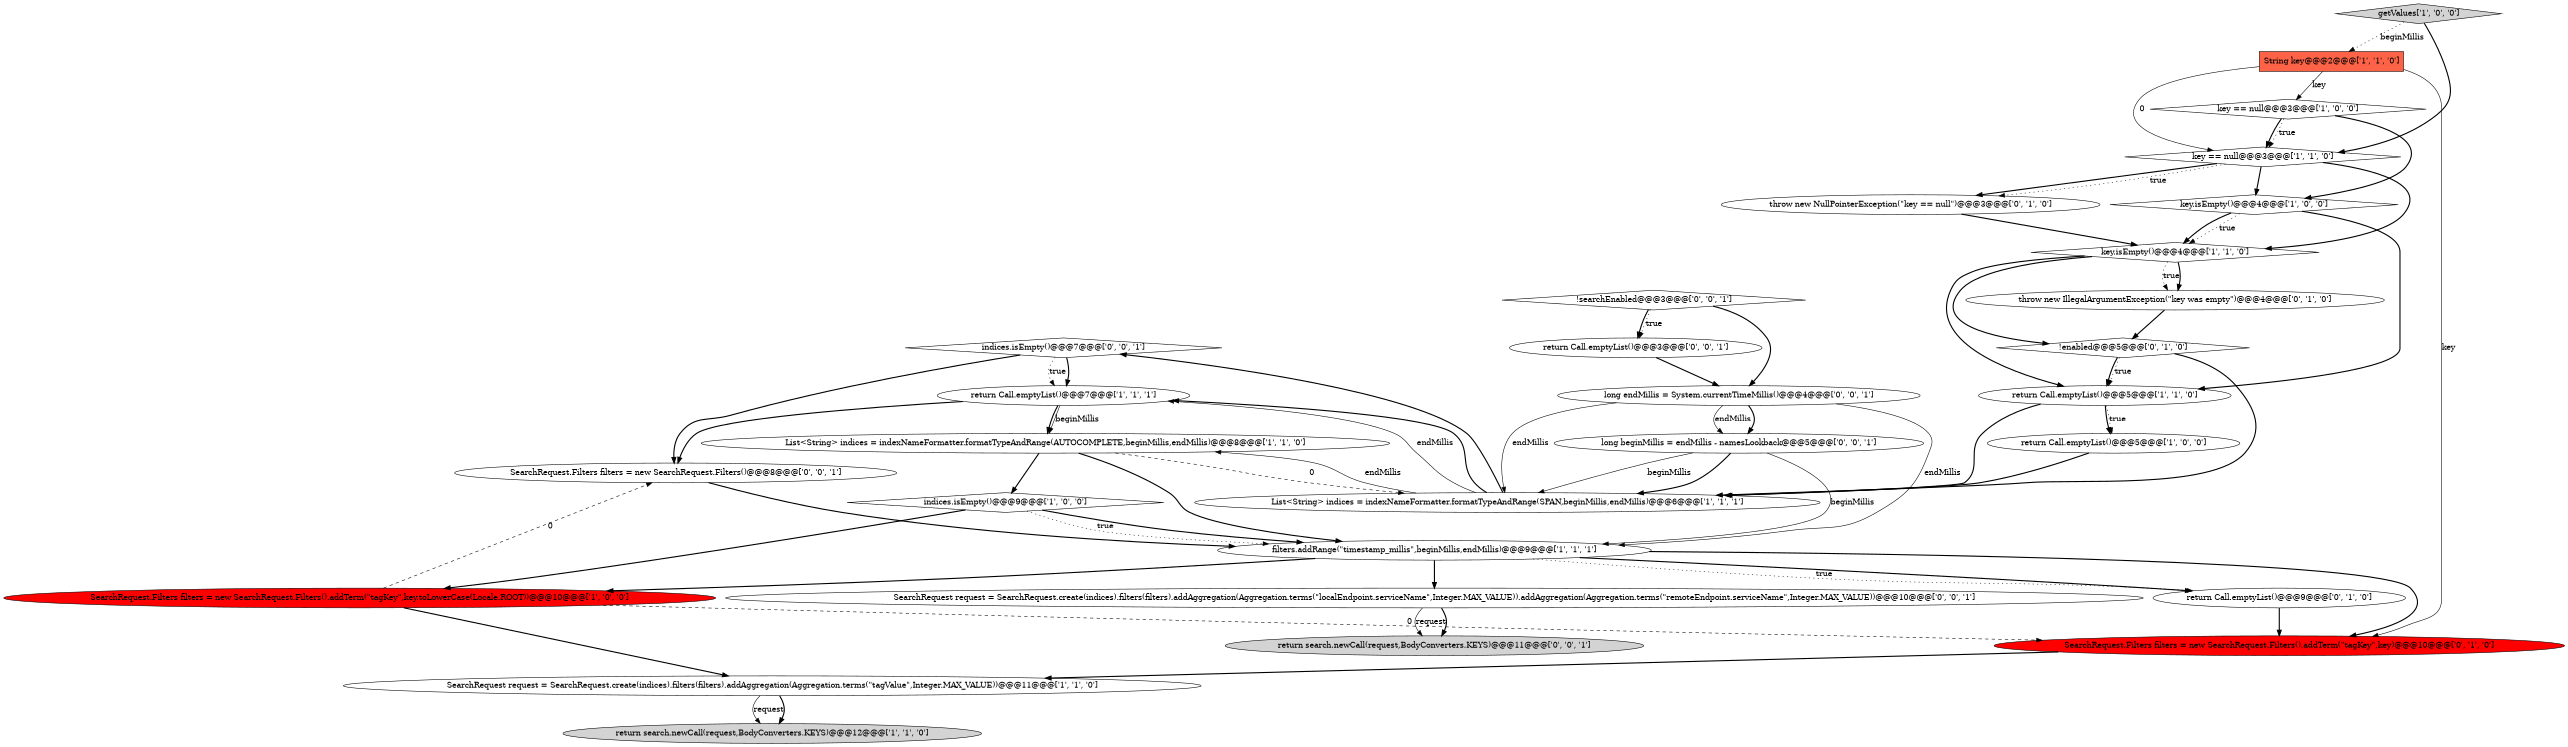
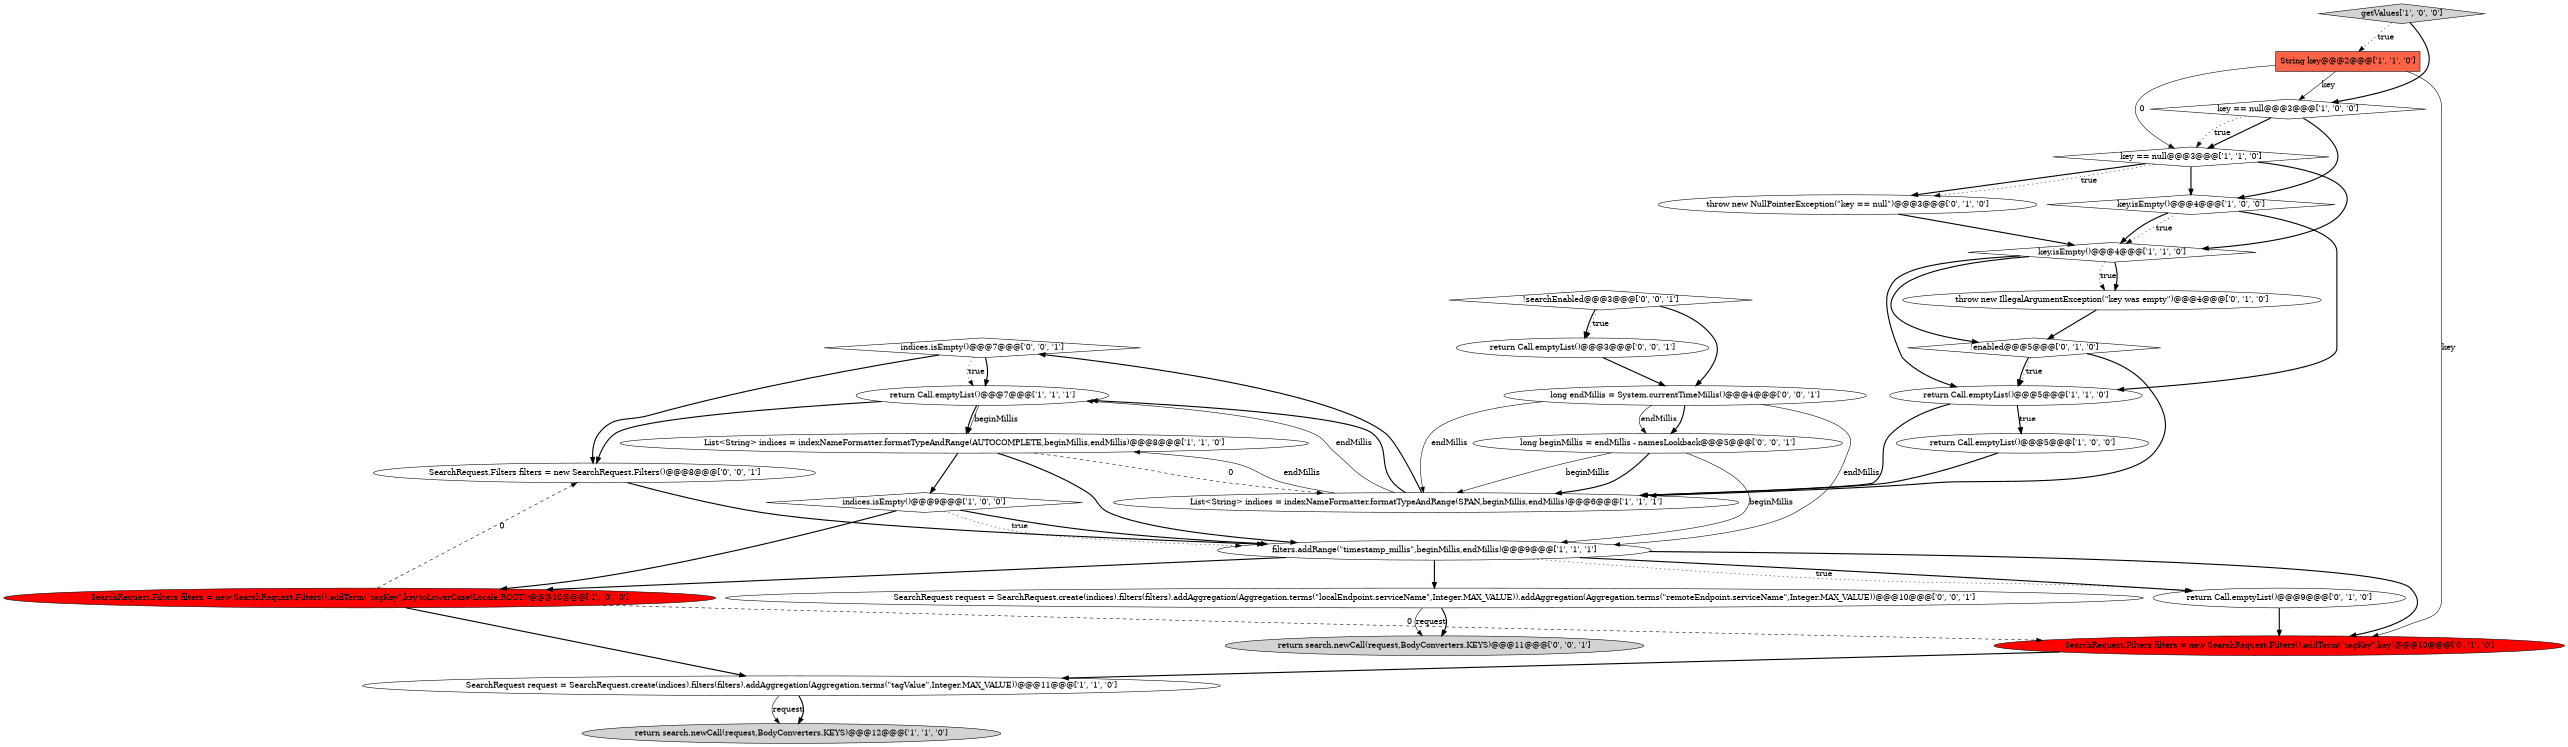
edge "getValues['1', '0', '0']" -> "String key@@@2@@@['1', '1', '0']": label "beginMillis" -> "true"
edge "getValues['1', '0', '0']" -> "key == null@@@3@@@['1', '1', '0']": now "getValues['1', '0', '0']" -> "key == null@@@3@@@['1', '0', '0']"
